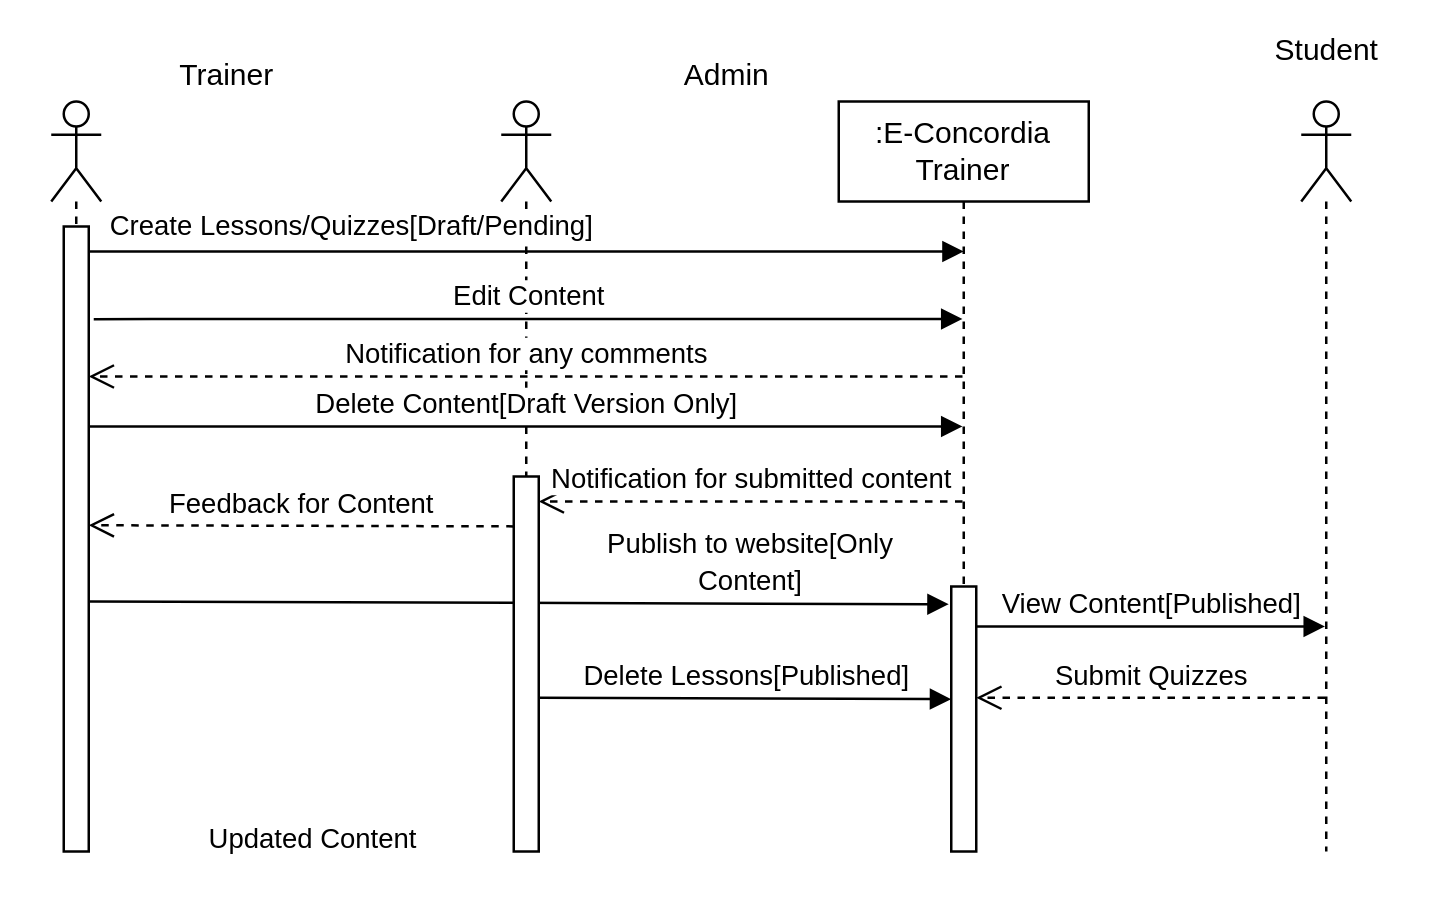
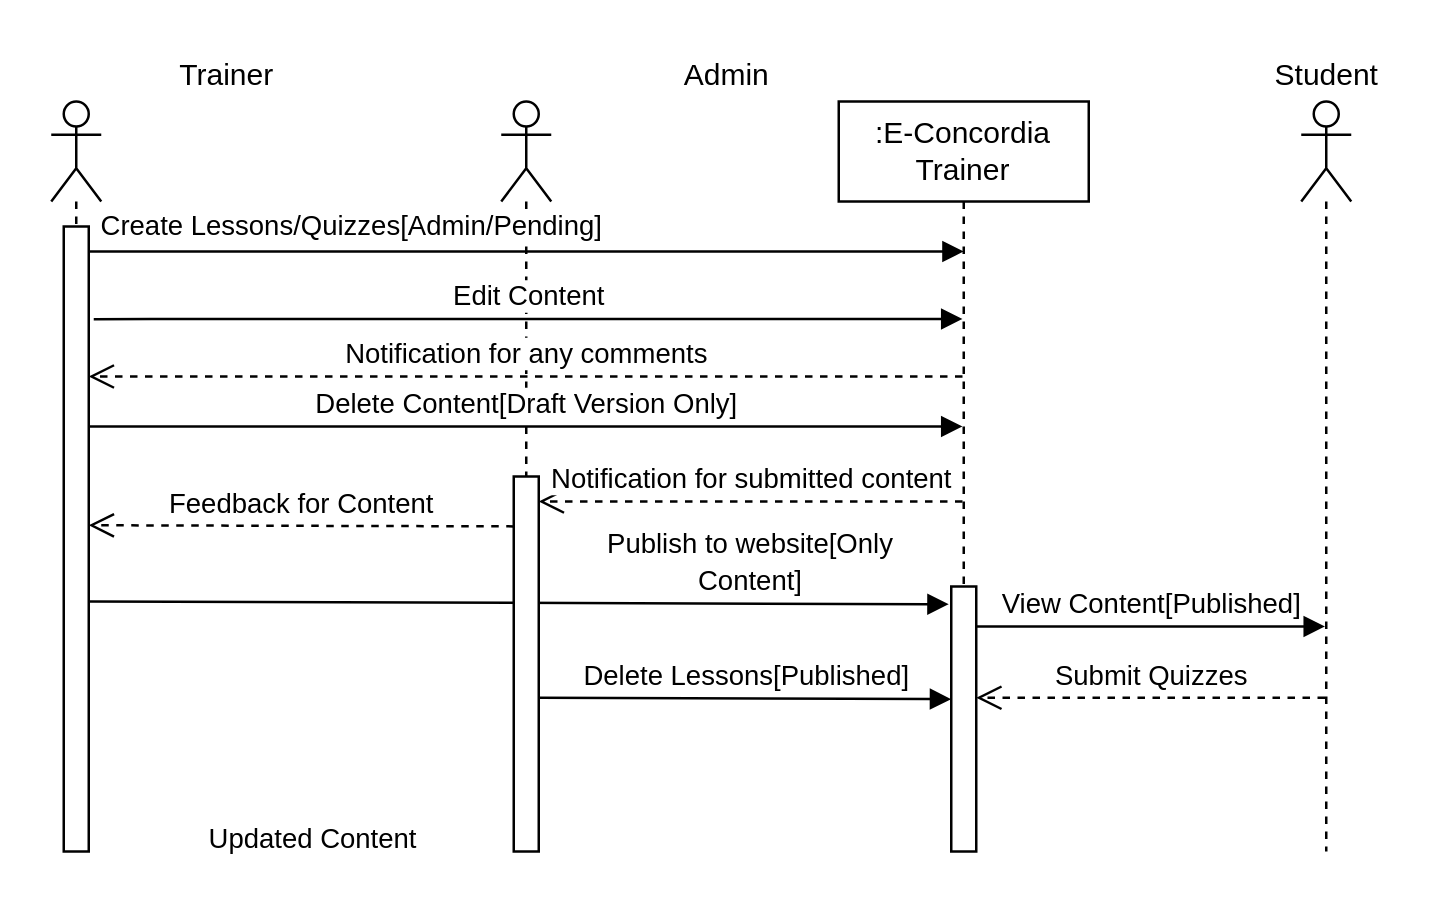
node "Student": moved (1326, 51) -> (1326, 76)
node "Create Lessons/Quizzes[Draft/Pending]": label "Create Lessons/Quizzes[Draft/Pending]" -> "Create Lessons/Quizzes[Admin/Pending]"
